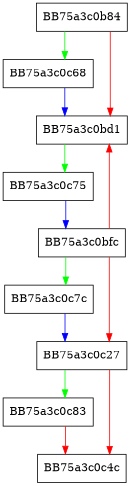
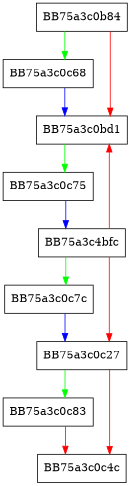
node "BB75a3c0bfc": label "BB75a3c0bfc" -> "BB75a3c4bfc"
